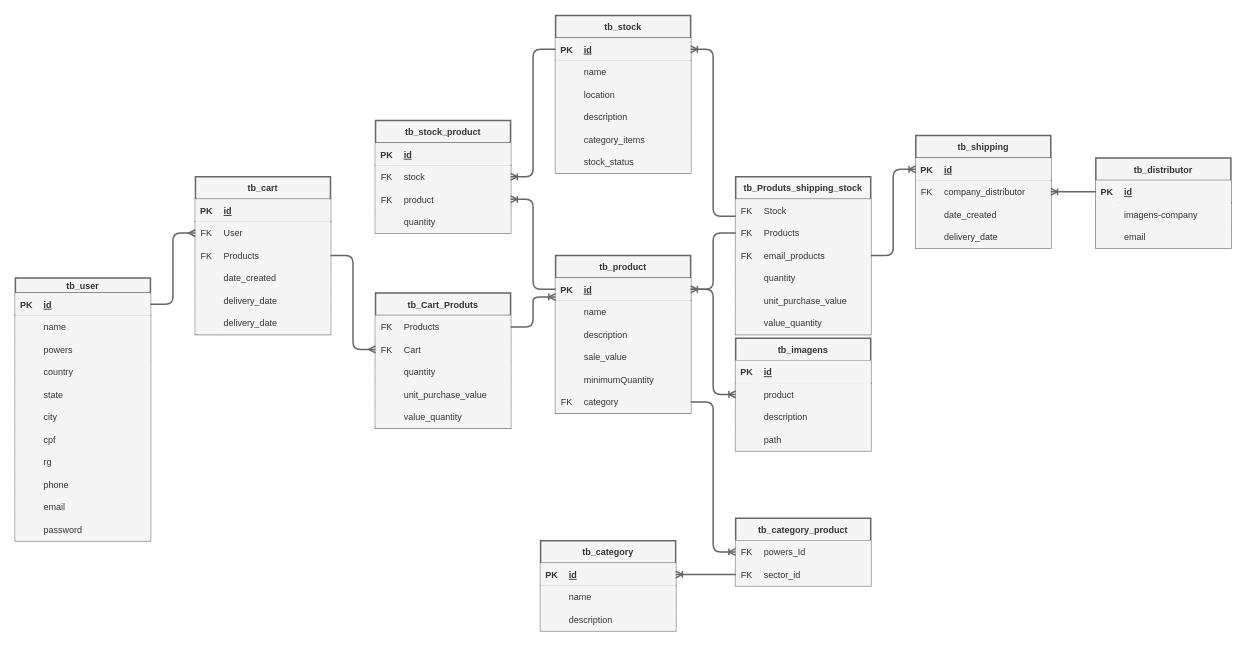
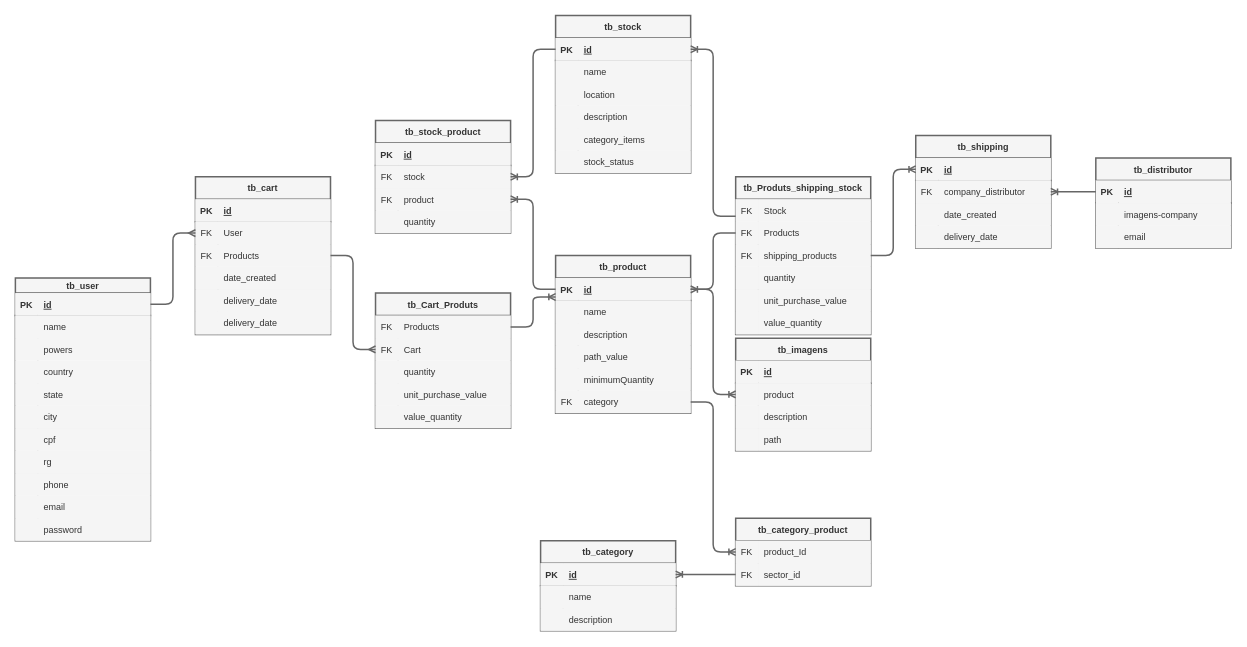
node "email_products": label "email_products" -> "shipping_products"
node "sale_value": label "sale_value" -> "path_value"
node "powers_Id": label "powers_Id" -> "product_Id"
